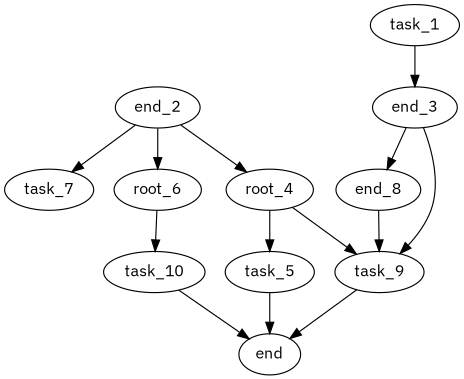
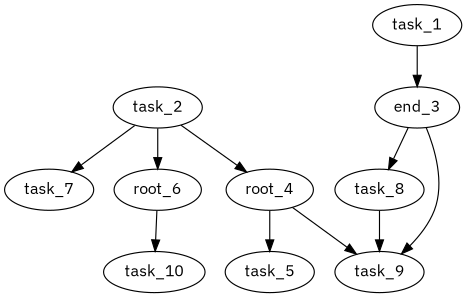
node "end_2": label "end_2" -> "task_2"
node "end_8": label "end_8" -> "task_8"
node "end": removed
